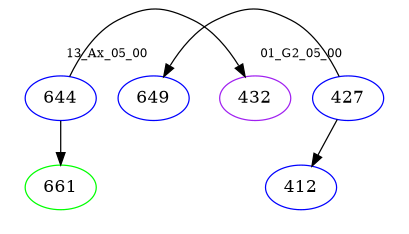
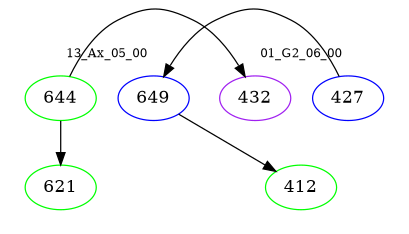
cluster "01_G2_05_00": label "01_G2_05_00" -> "01_G2_06_00"
node "644": color blue -> green
edge "427" -> "412": now "649" -> "412"
node "661": label "661" -> "621"
node "412": color blue -> green
